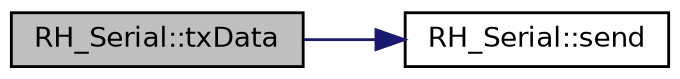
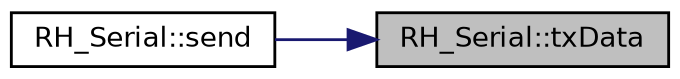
edge "RH_Serial::txData" -> "RH_Serial::send": reversed
